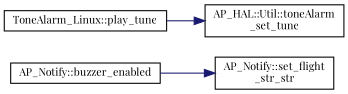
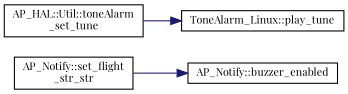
edge "ToneAlarm_Linux::play_tune" -> "AP_HAL::Util::toneAlarm _set_tune": reversed
edge "AP_Notify::buzzer_enabled" -> "AP_Notify::set_flight _str_str": reversed
